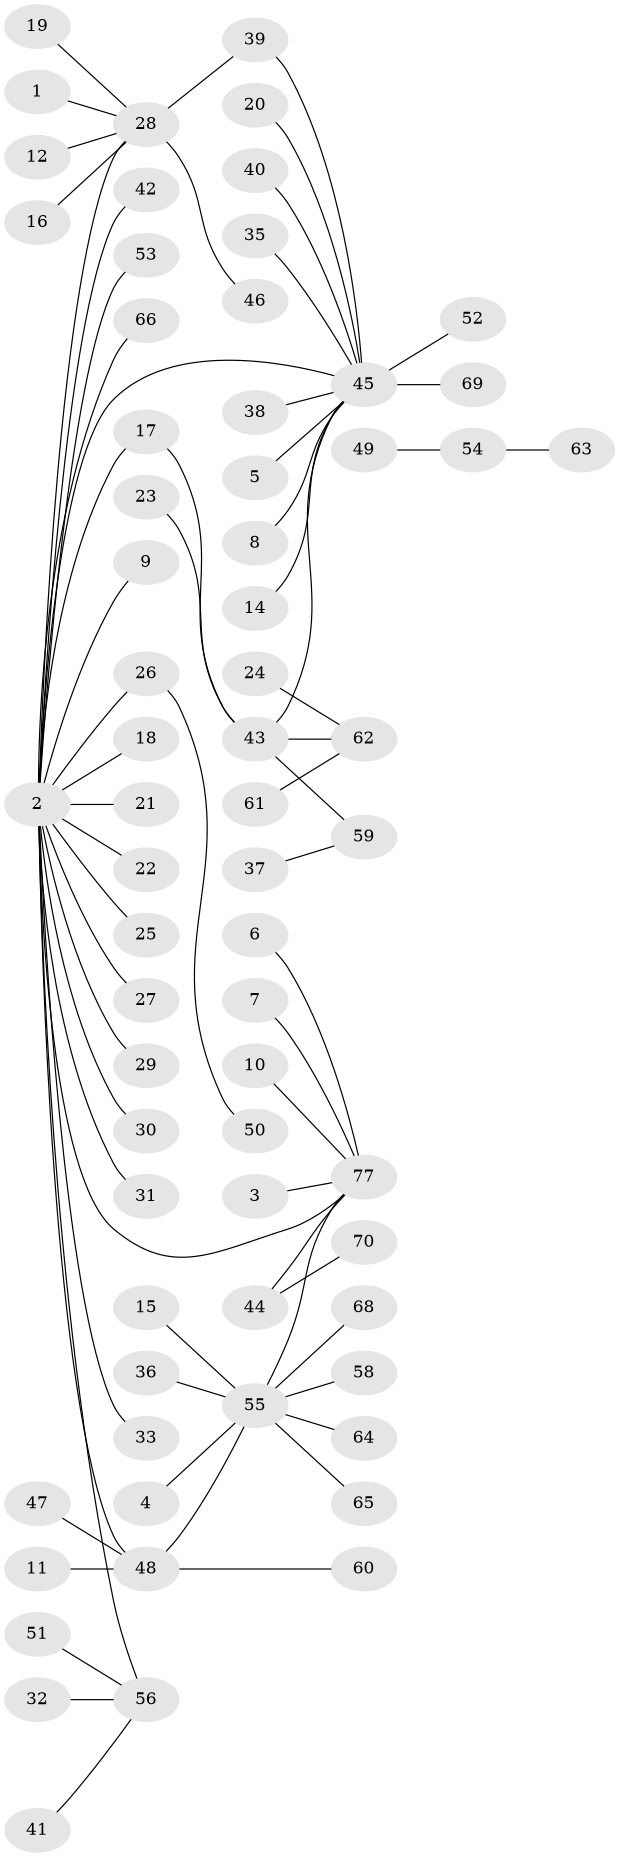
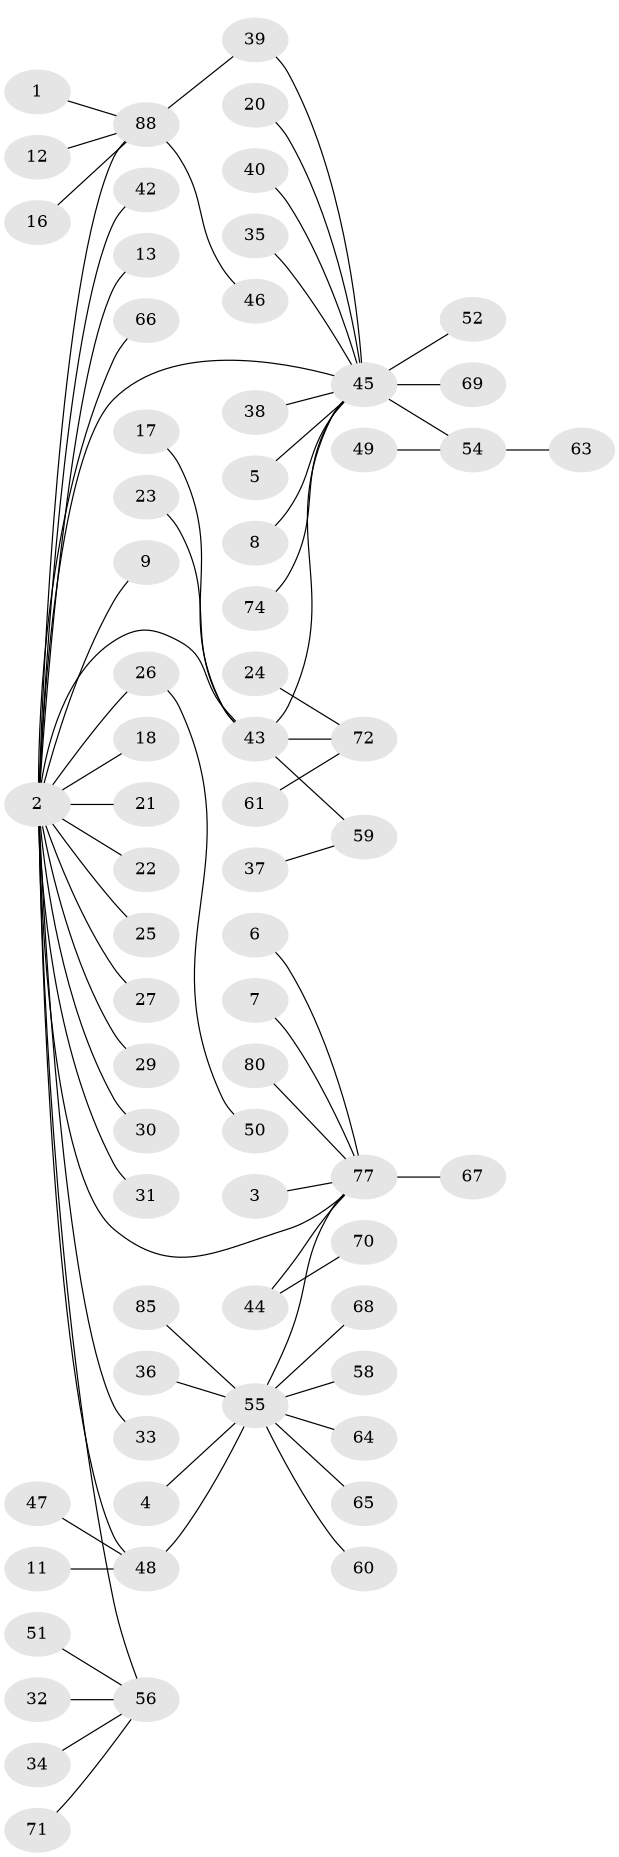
node "19": removed
node "28": label "28" -> "88"
node "53": label "53" -> "13"
edge "45" -- "54": added
node "14": label "14" -> "74"
edge "17" -- "2": now "43" -- "2"
node "62": label "62" -> "72"
node "10": label "10" -> "80"
node "67": added
node "15": label "15" -> "85"
edge "48" -- "60": now "55" -- "60"
node "34": added
node "41": label "41" -> "71"
